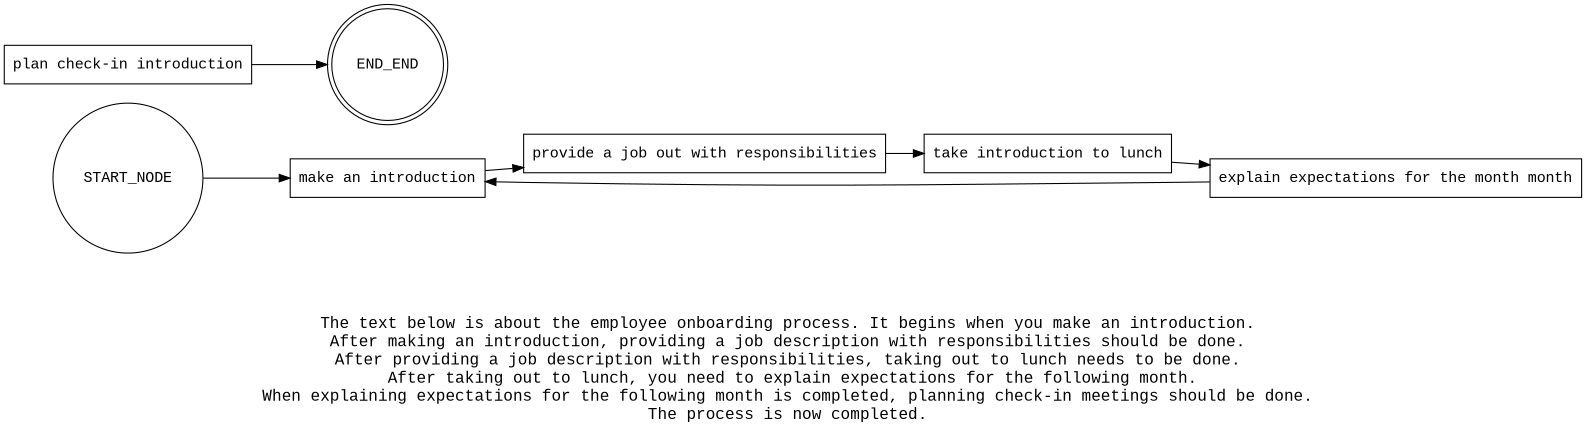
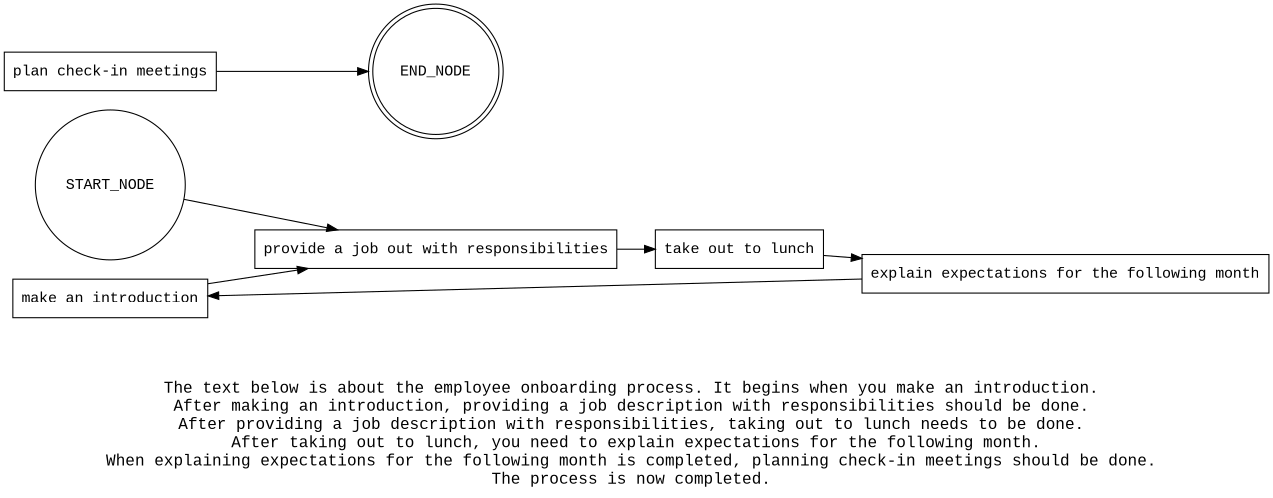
node "plan check-in introduction": label "plan check-in introduction" -> "plan check-in meetings"
node "END_END": label "END_END" -> "END_NODE"
node "take introduction to lunch": label "take introduction to lunch" -> "take out to lunch"
edge "START_NODE" -> "make an introduction": now "START_NODE" -> "provide a job out with responsibilities"
node "explain expectations for the month month": label "explain expectations for the month month" -> "explain expectations for the following month"
